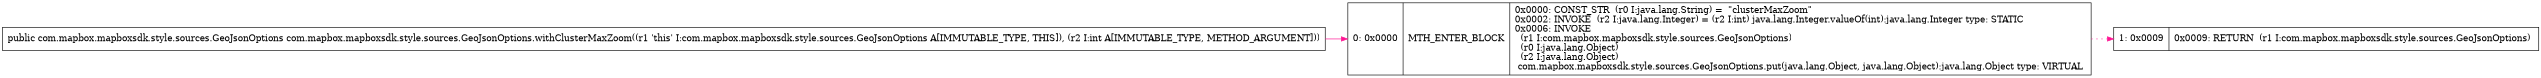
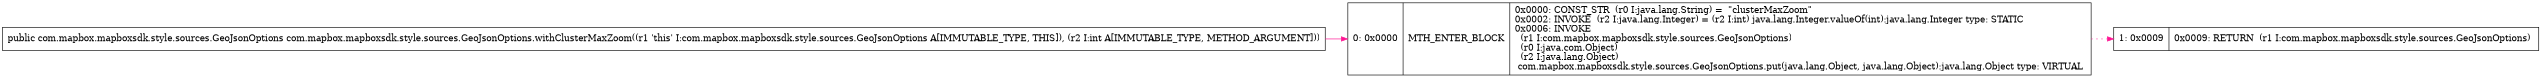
node "0: 0x0000": text "(r0 I:java.lang.Object)" -> "(r0 I:java.com.Object)"
